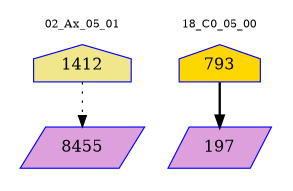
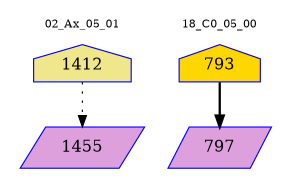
node "8455": label "8455" -> "1455"
node "197": label "197" -> "797"
